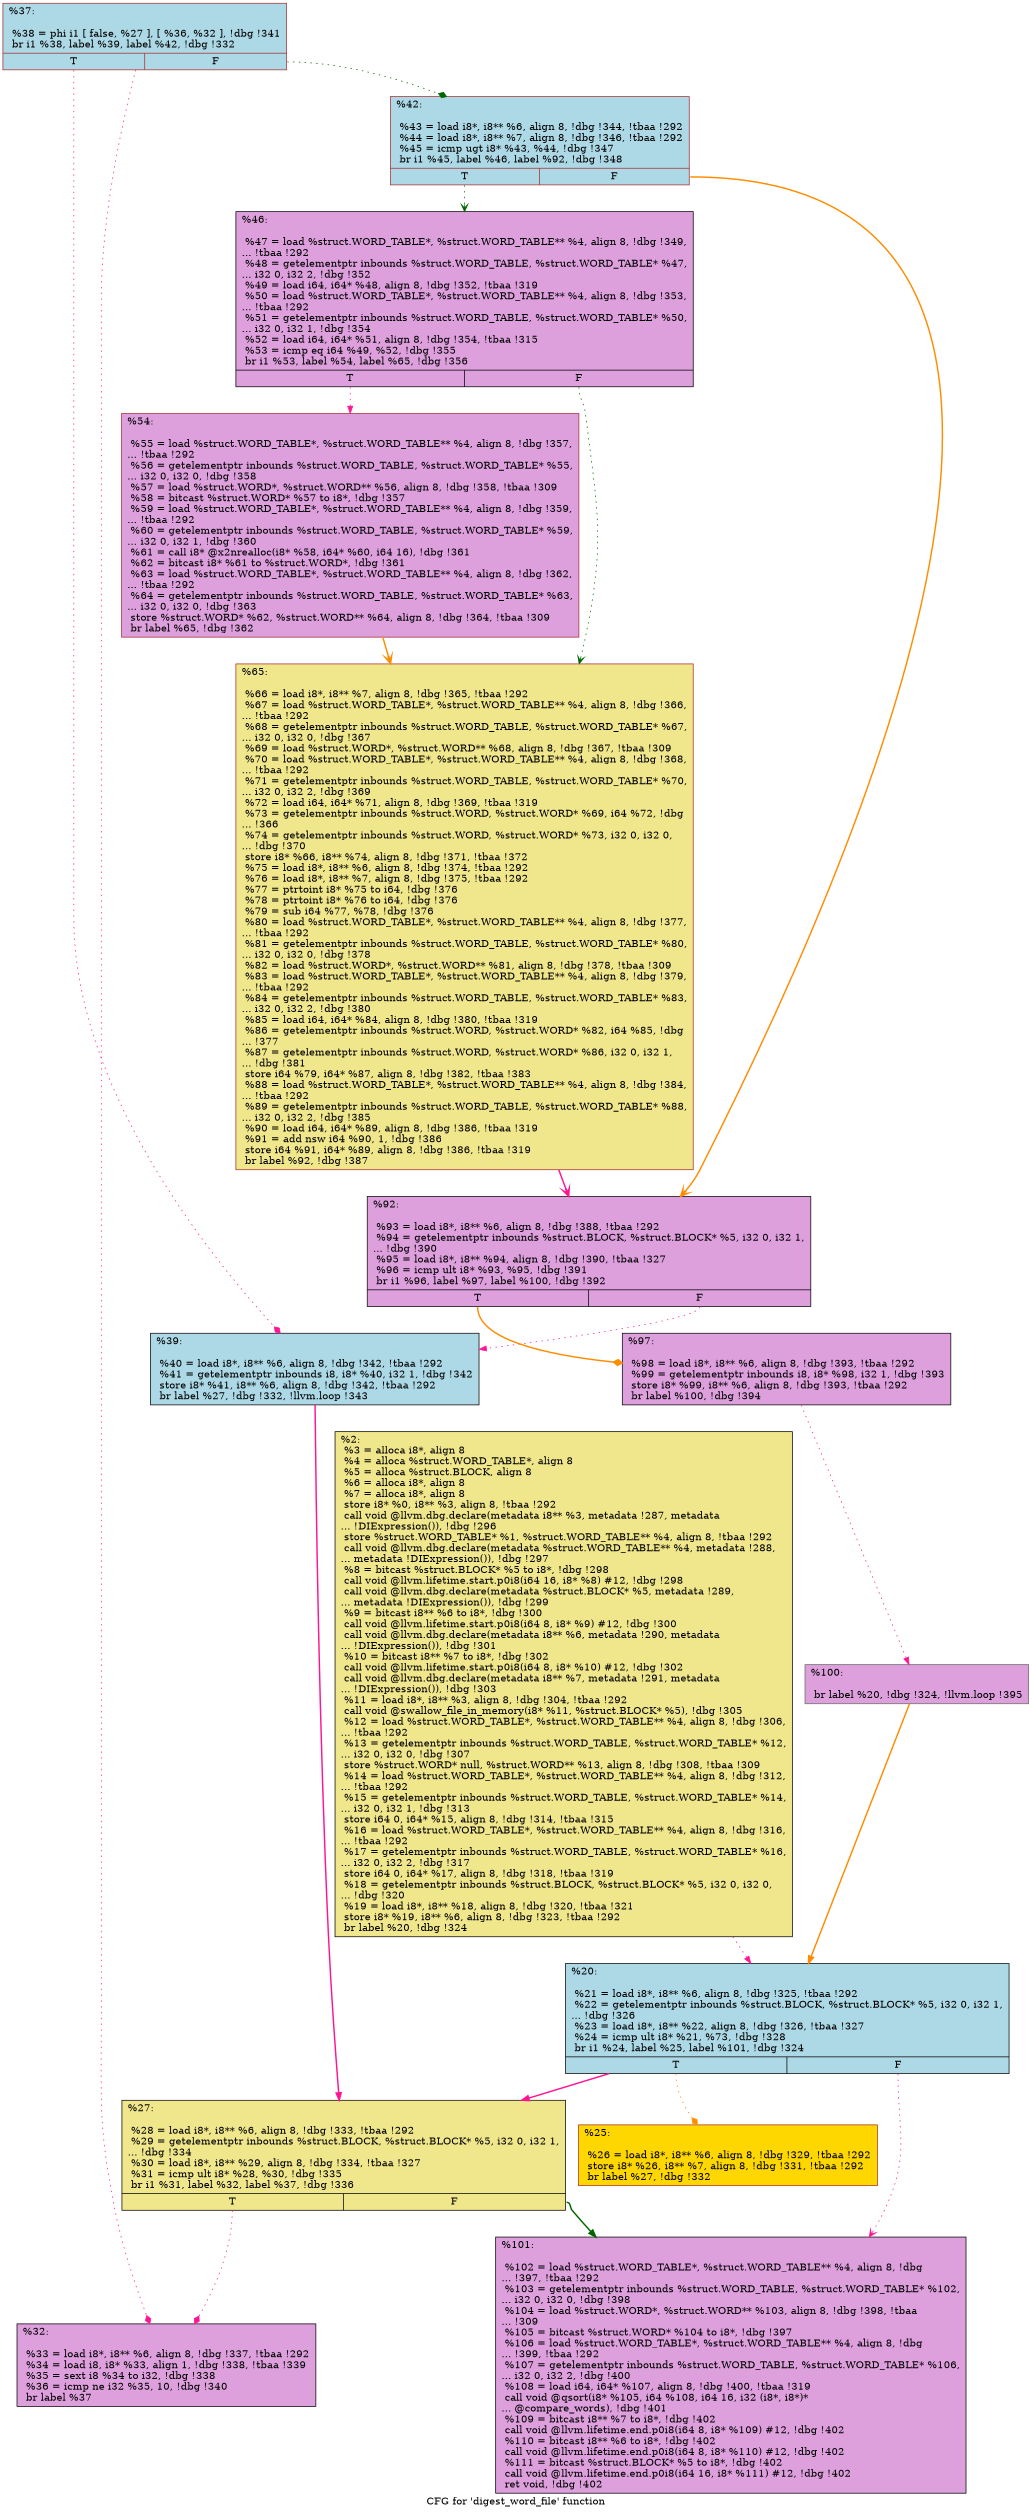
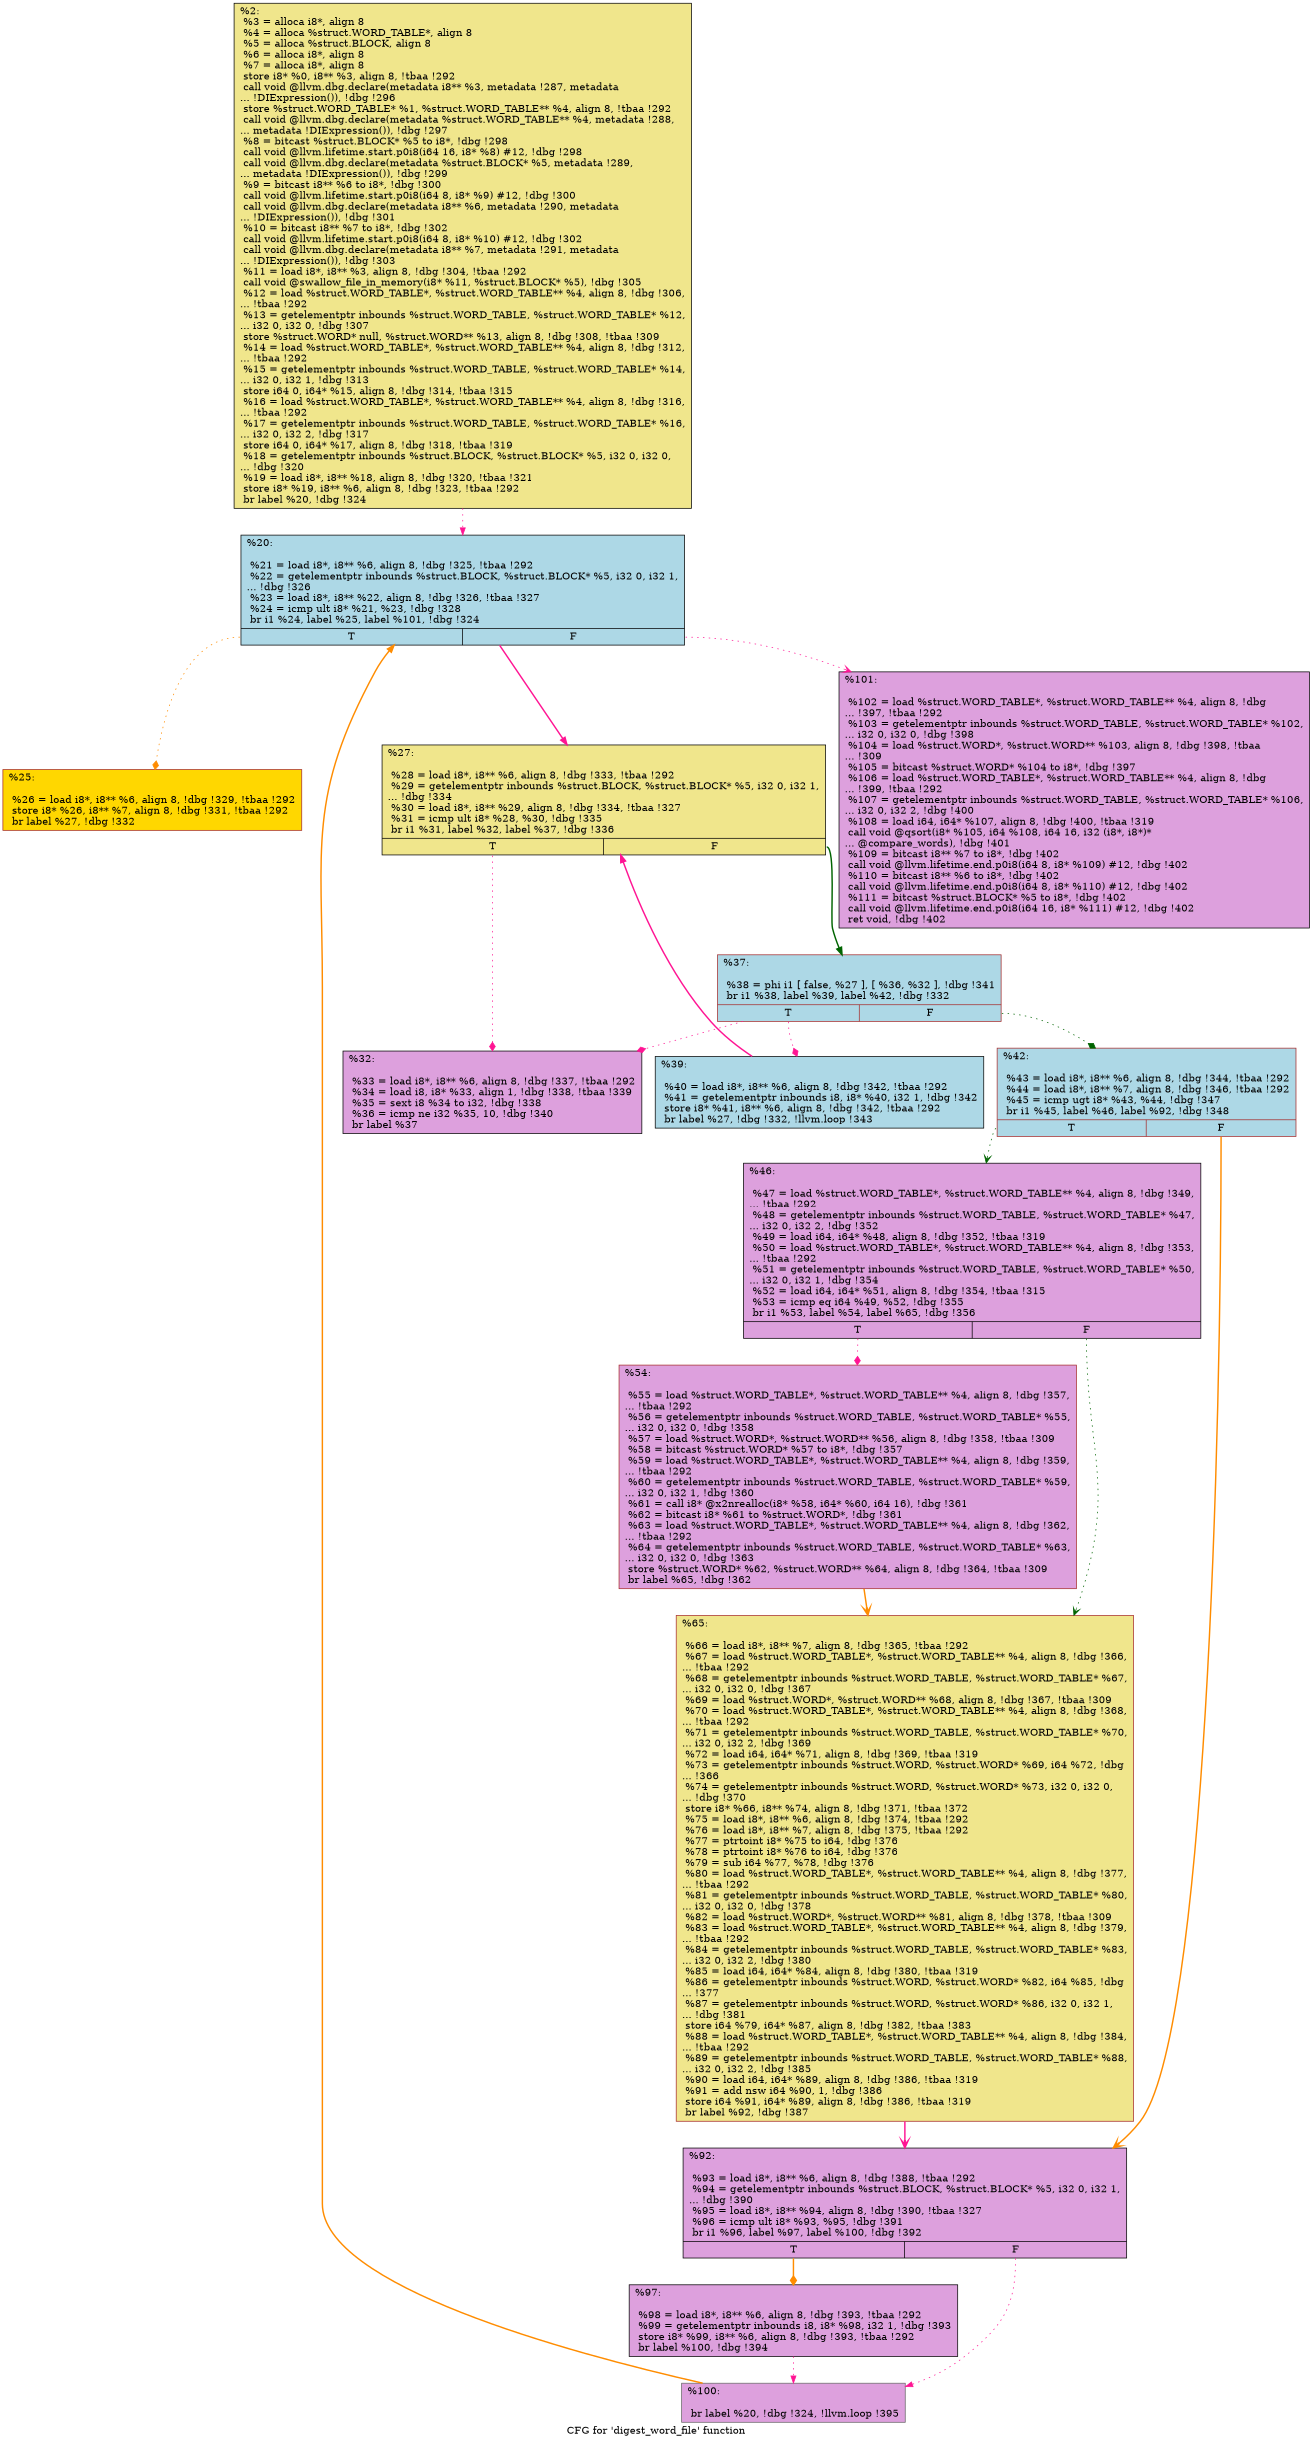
edge "%46:" -> "%54:": arrowhead normal -> diamond
edge "%92:" -> "%39:": now "%92:" -> "%100:"
node "%20:": text "%24 = icmp ult i8* %21, %73, !dbg !328" -> "%24 = icmp ult i8* %21, %23, !dbg !328"
edge "%27:" -> "%101:": now "%27:" -> "%37:"
